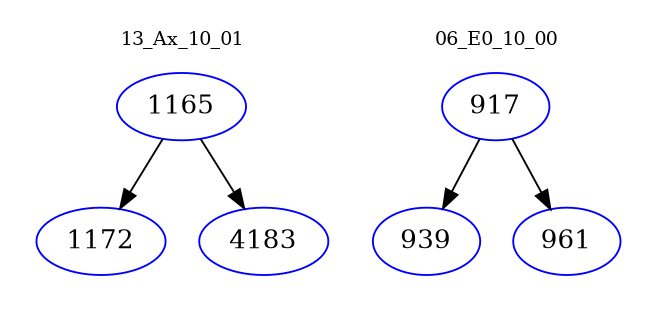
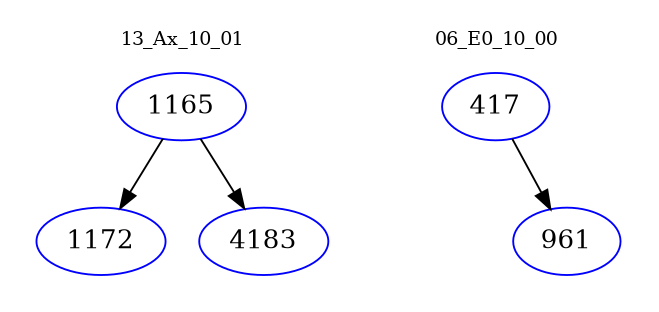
node "917": label "917" -> "417"
node "939": removed
